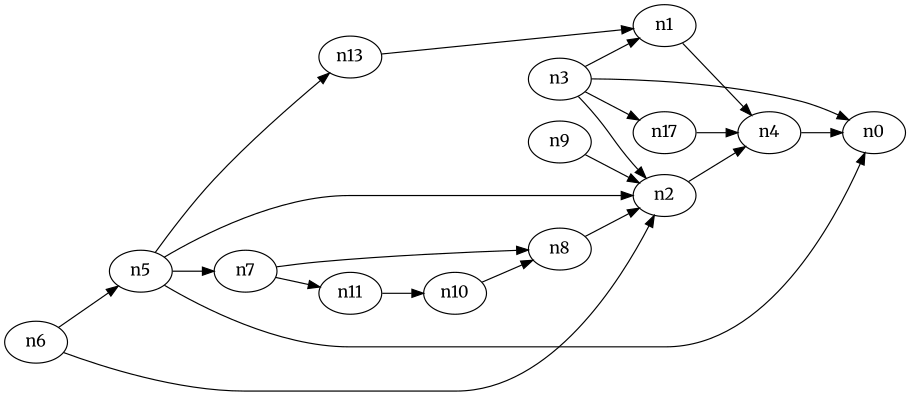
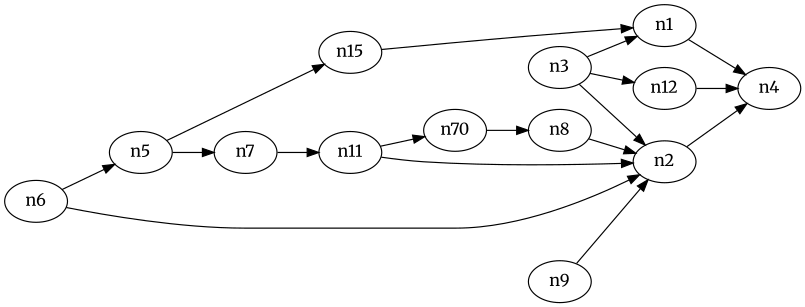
node "n13": label "n13" -> "n15"
node "n17": label "n17" -> "n12"
node "n0": removed
edge "n5" -> "n2": now "n11" -> "n2"
edge "n7" -> "n8": removed
node "n10": label "n10" -> "n70"
